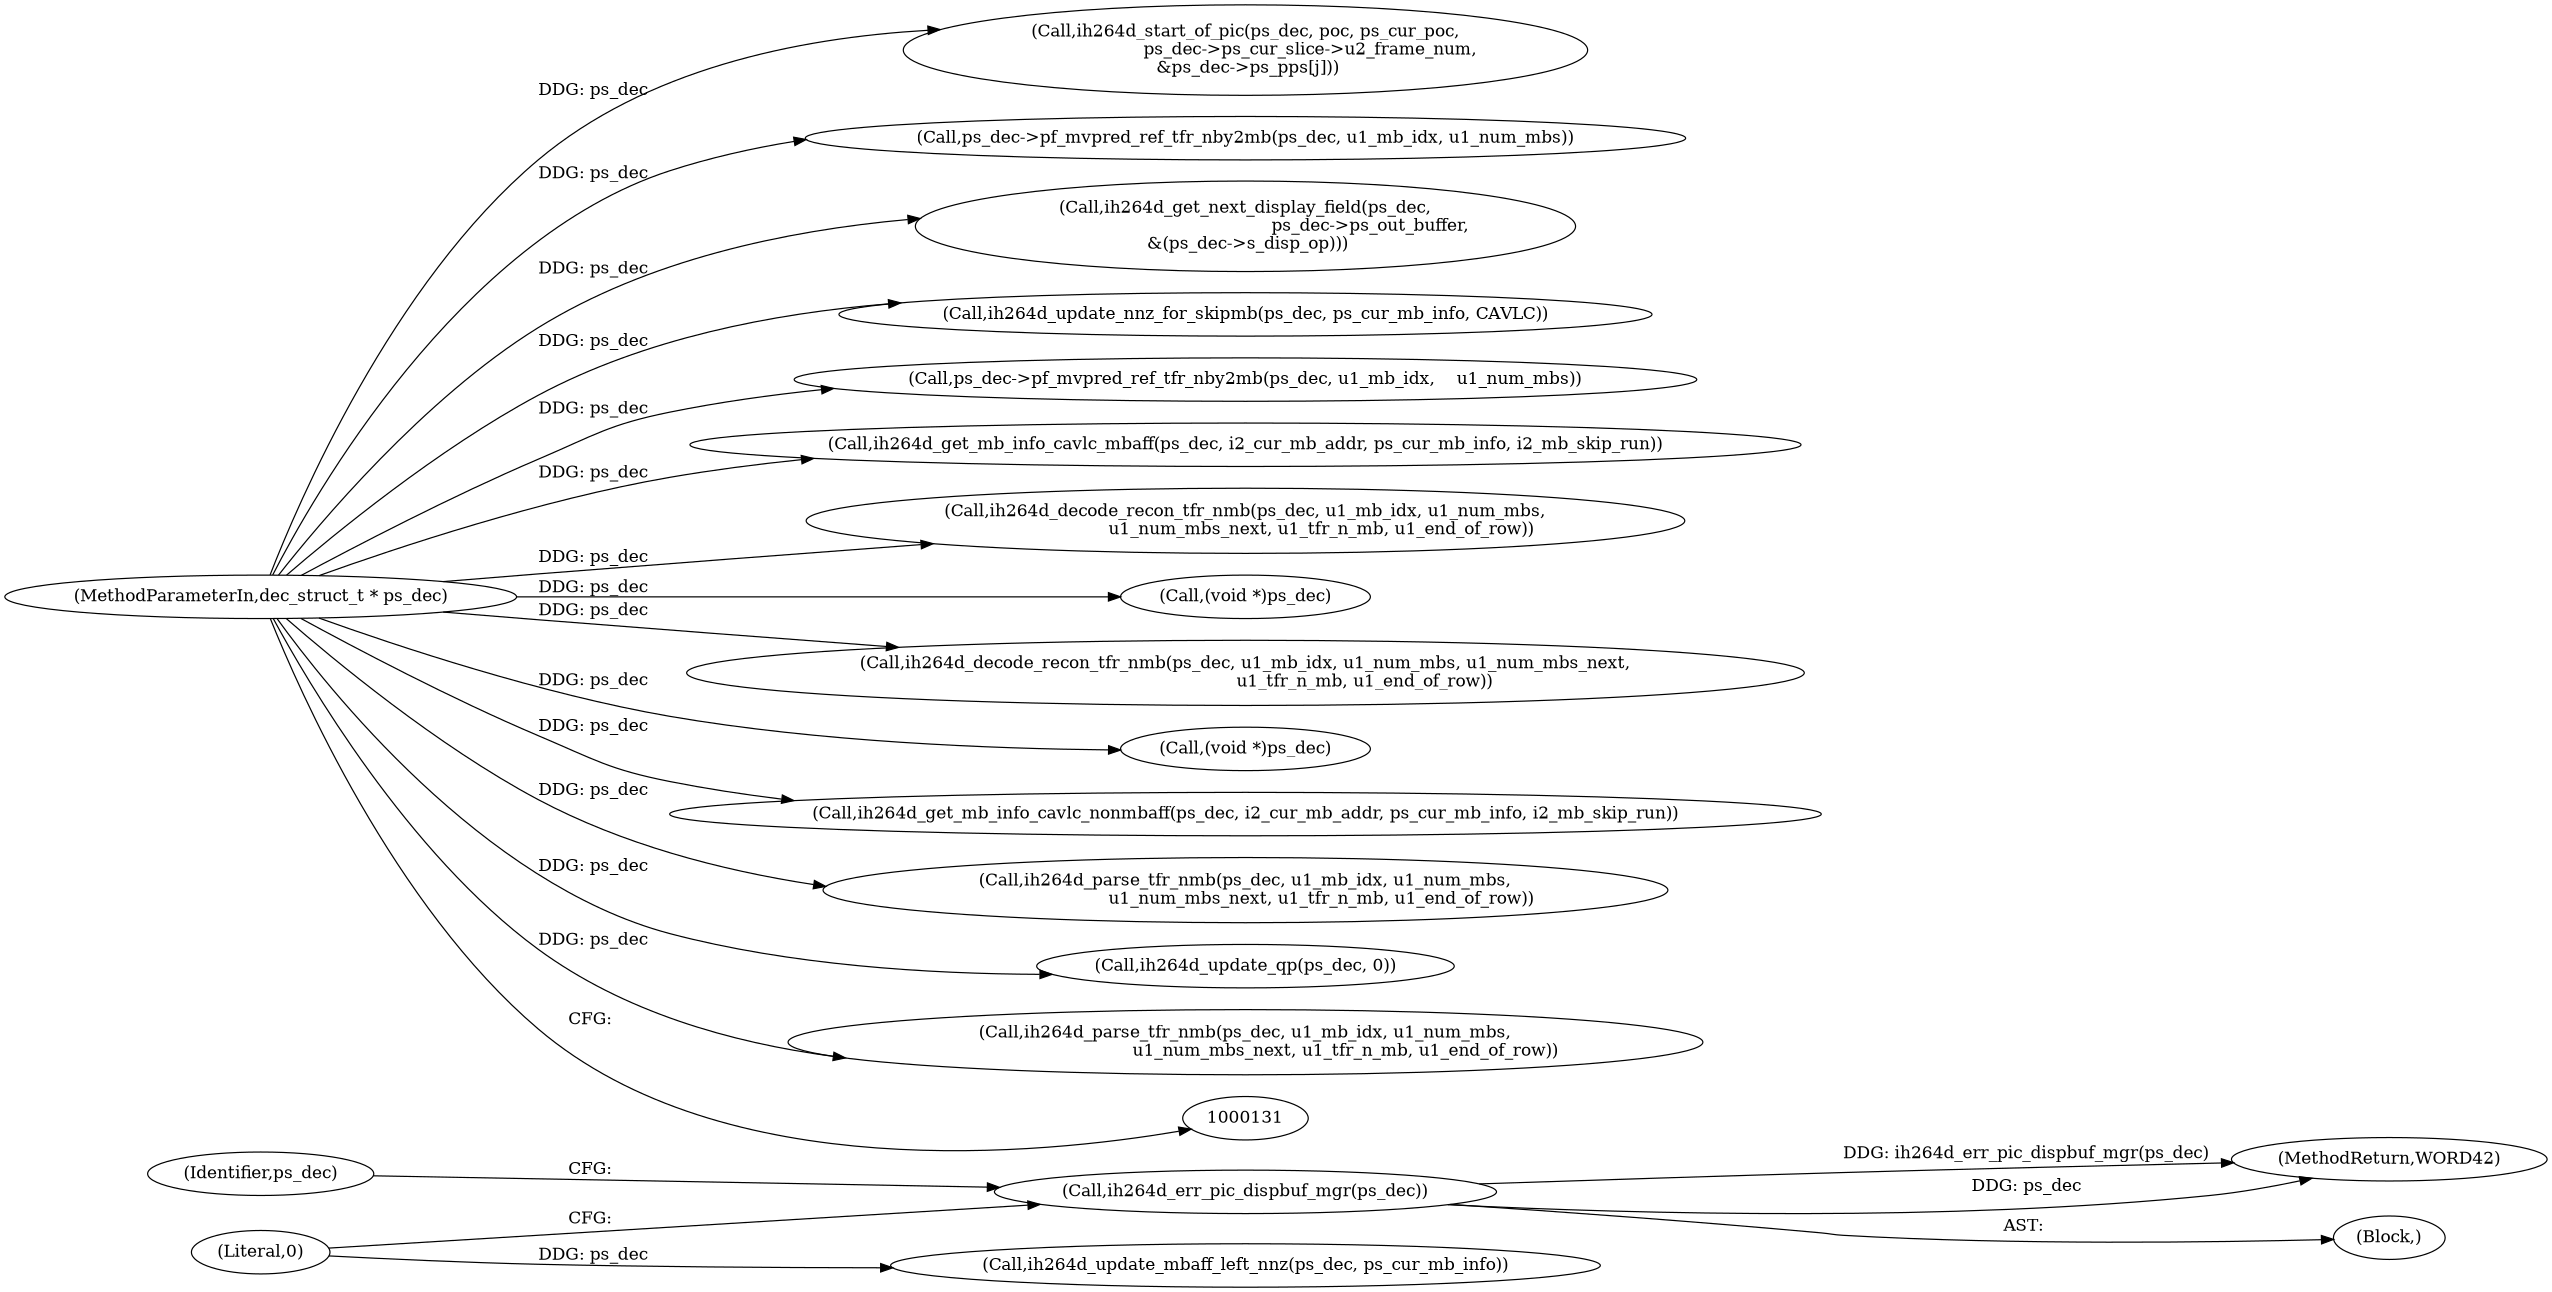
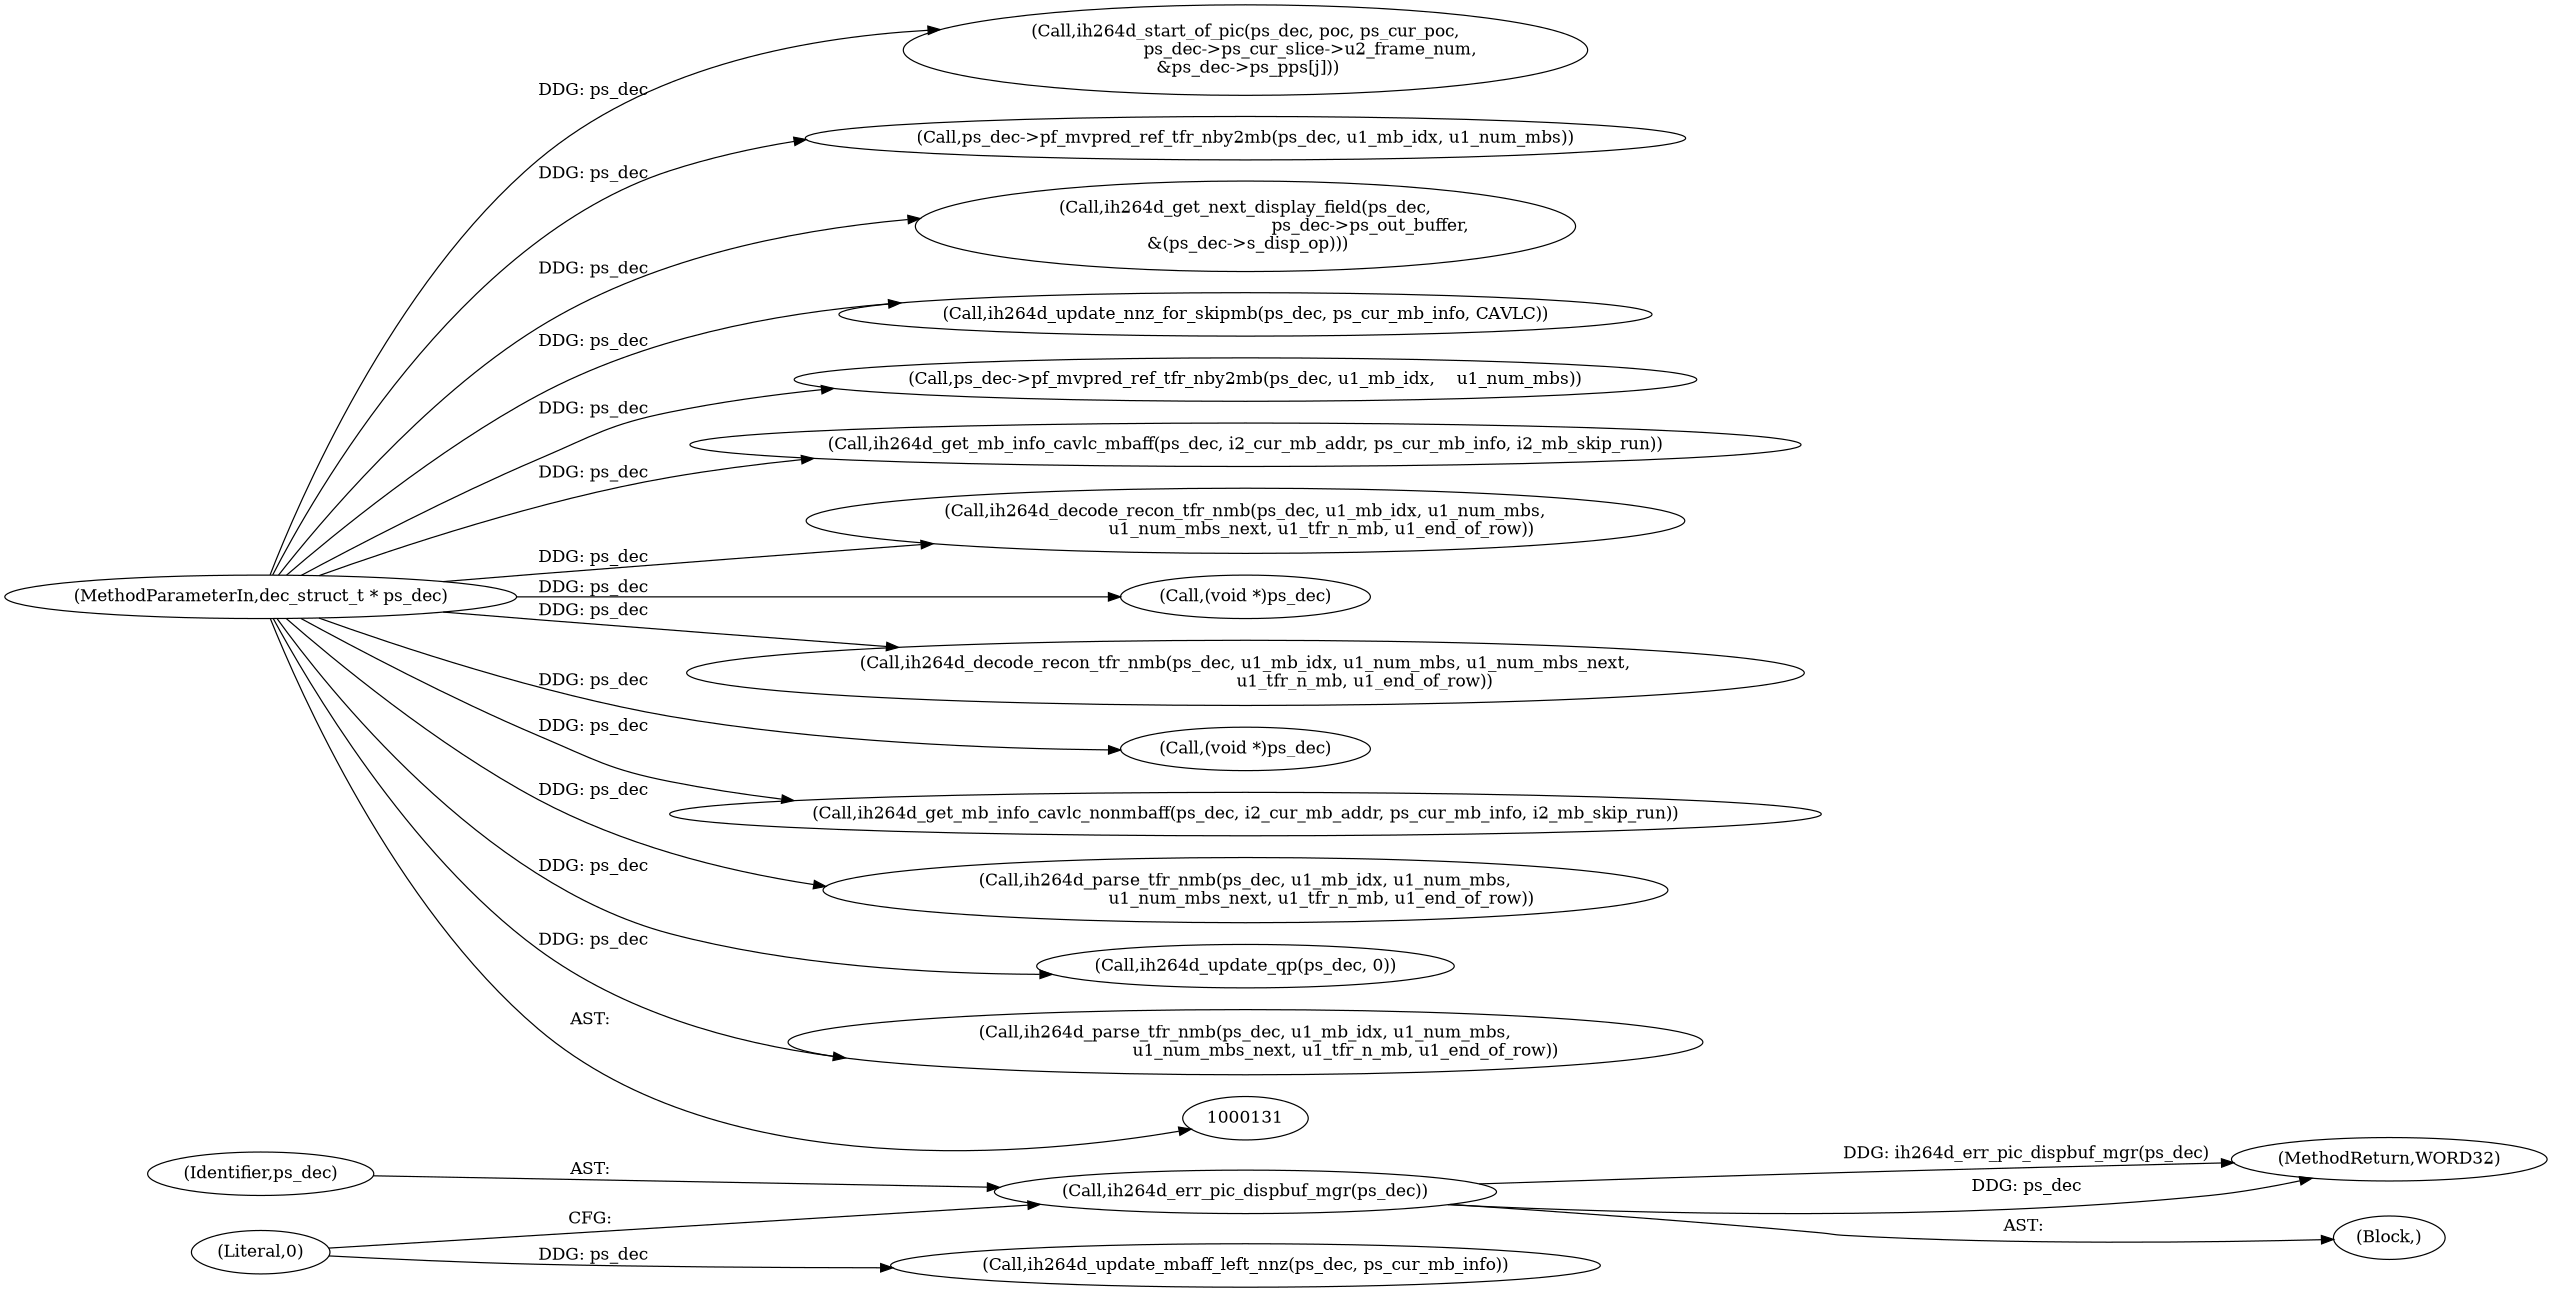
edge "(MethodParameterIn,dec_struct_t * ps_dec)" -> "1000131": label "CFG: " -> "AST: "
node "(MethodReturn,WORD42)": label "(MethodReturn,WORD42)" -> "(MethodReturn,WORD32)"
edge "(Identifier,ps_dec)" -> "(Call,ih264d_err_pic_dispbuf_mgr(ps_dec))": label "CFG: " -> "AST: "
